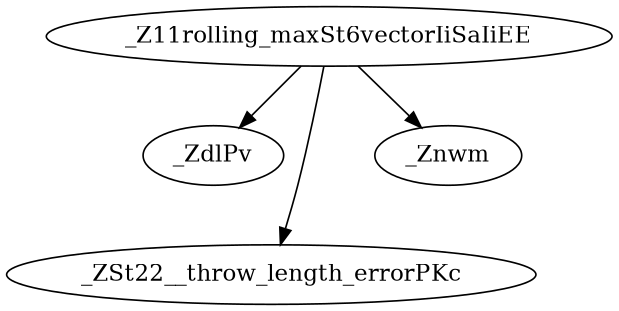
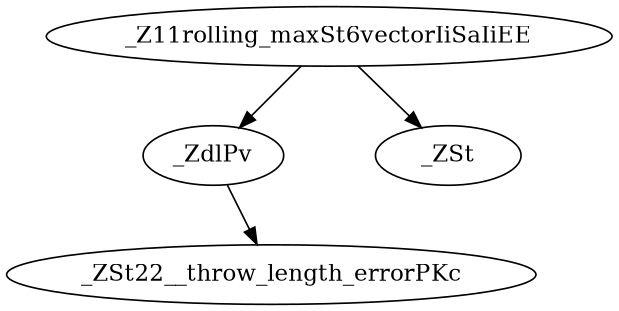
edge "_Z11rolling_maxSt6vectorIiSaIiEE" -> "_ZSt22__throw_length_errorPKc": now "_ZdlPv" -> "_ZSt22__throw_length_errorPKc"
node "_Znwm": label "_Znwm" -> "_ZSt"
